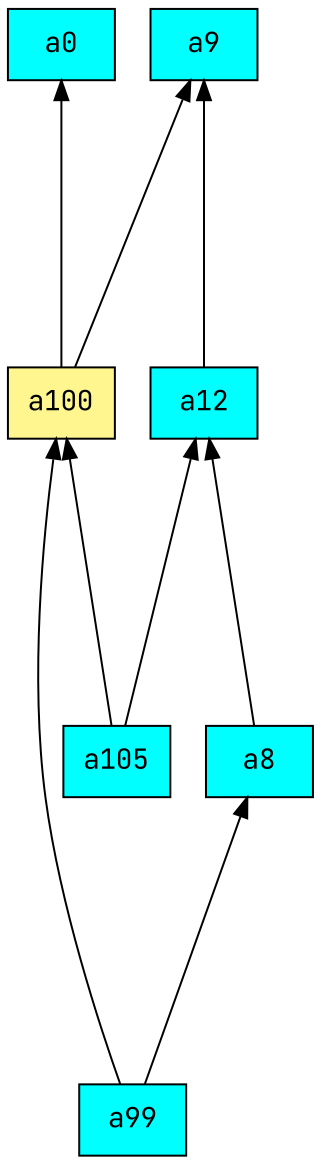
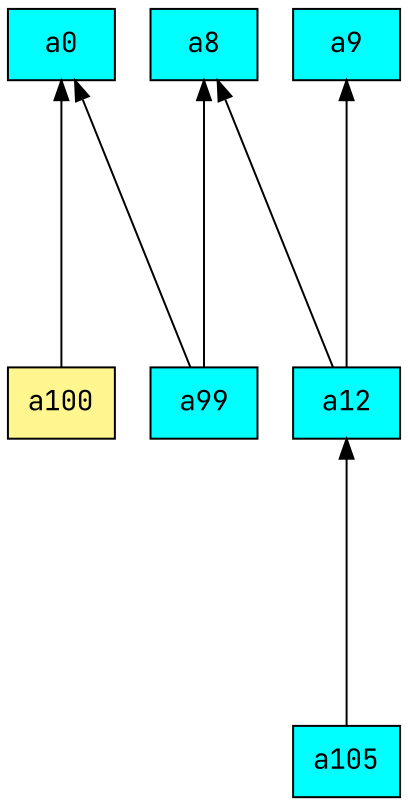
edge "a100" -> "a9": removed
edge "a105" -> "a100": removed
edge "a8" -> "a12": reversed
edge "a99" -> "a100": now "a99" -> "a0"
